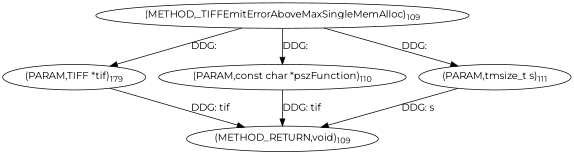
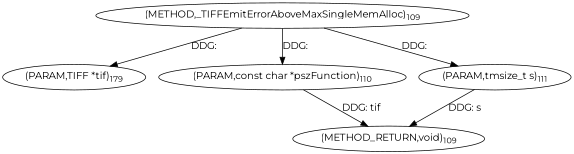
edge "(PARAM,TIFF *tif)" -> "(METHOD_RETURN,void)": removed, label "DDG: tif"
